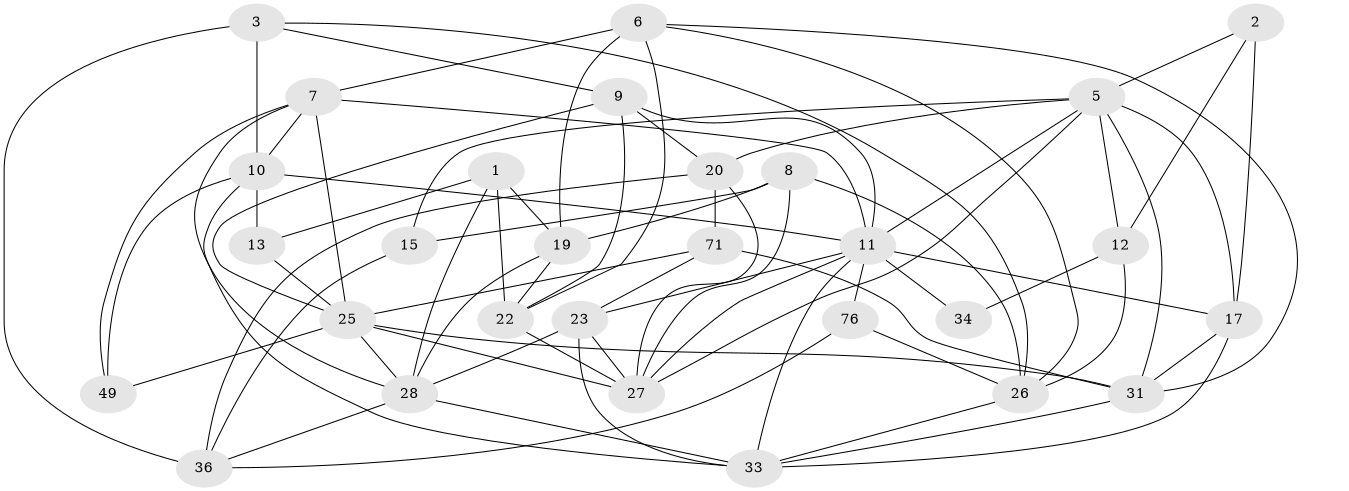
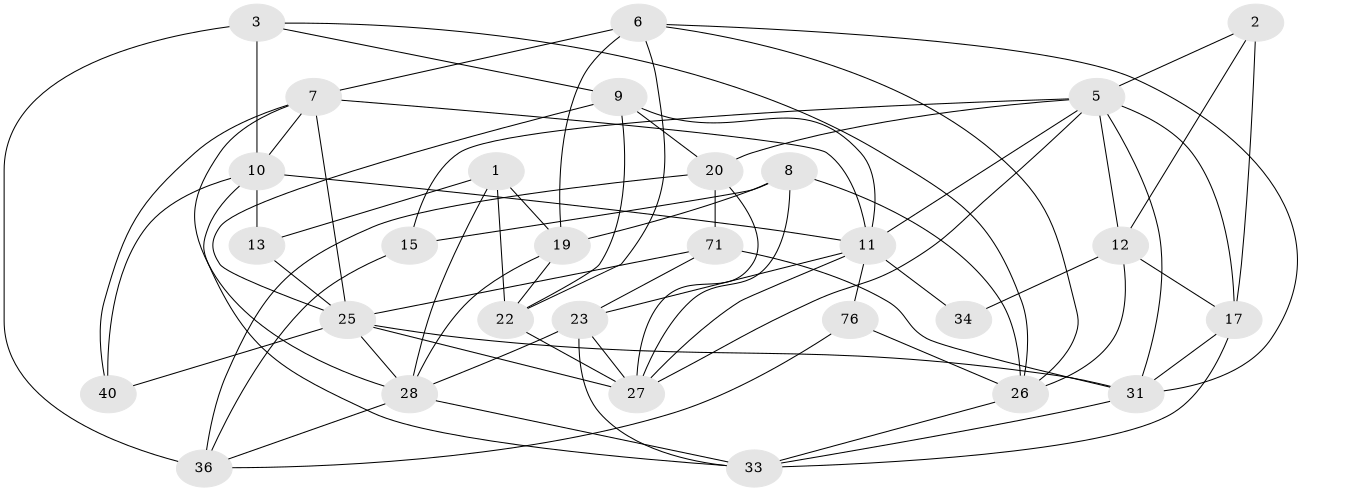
edge "11" -- "17": now "12" -- "17"
edge "11" -- "33": removed
node "49": label "49" -> "40"
